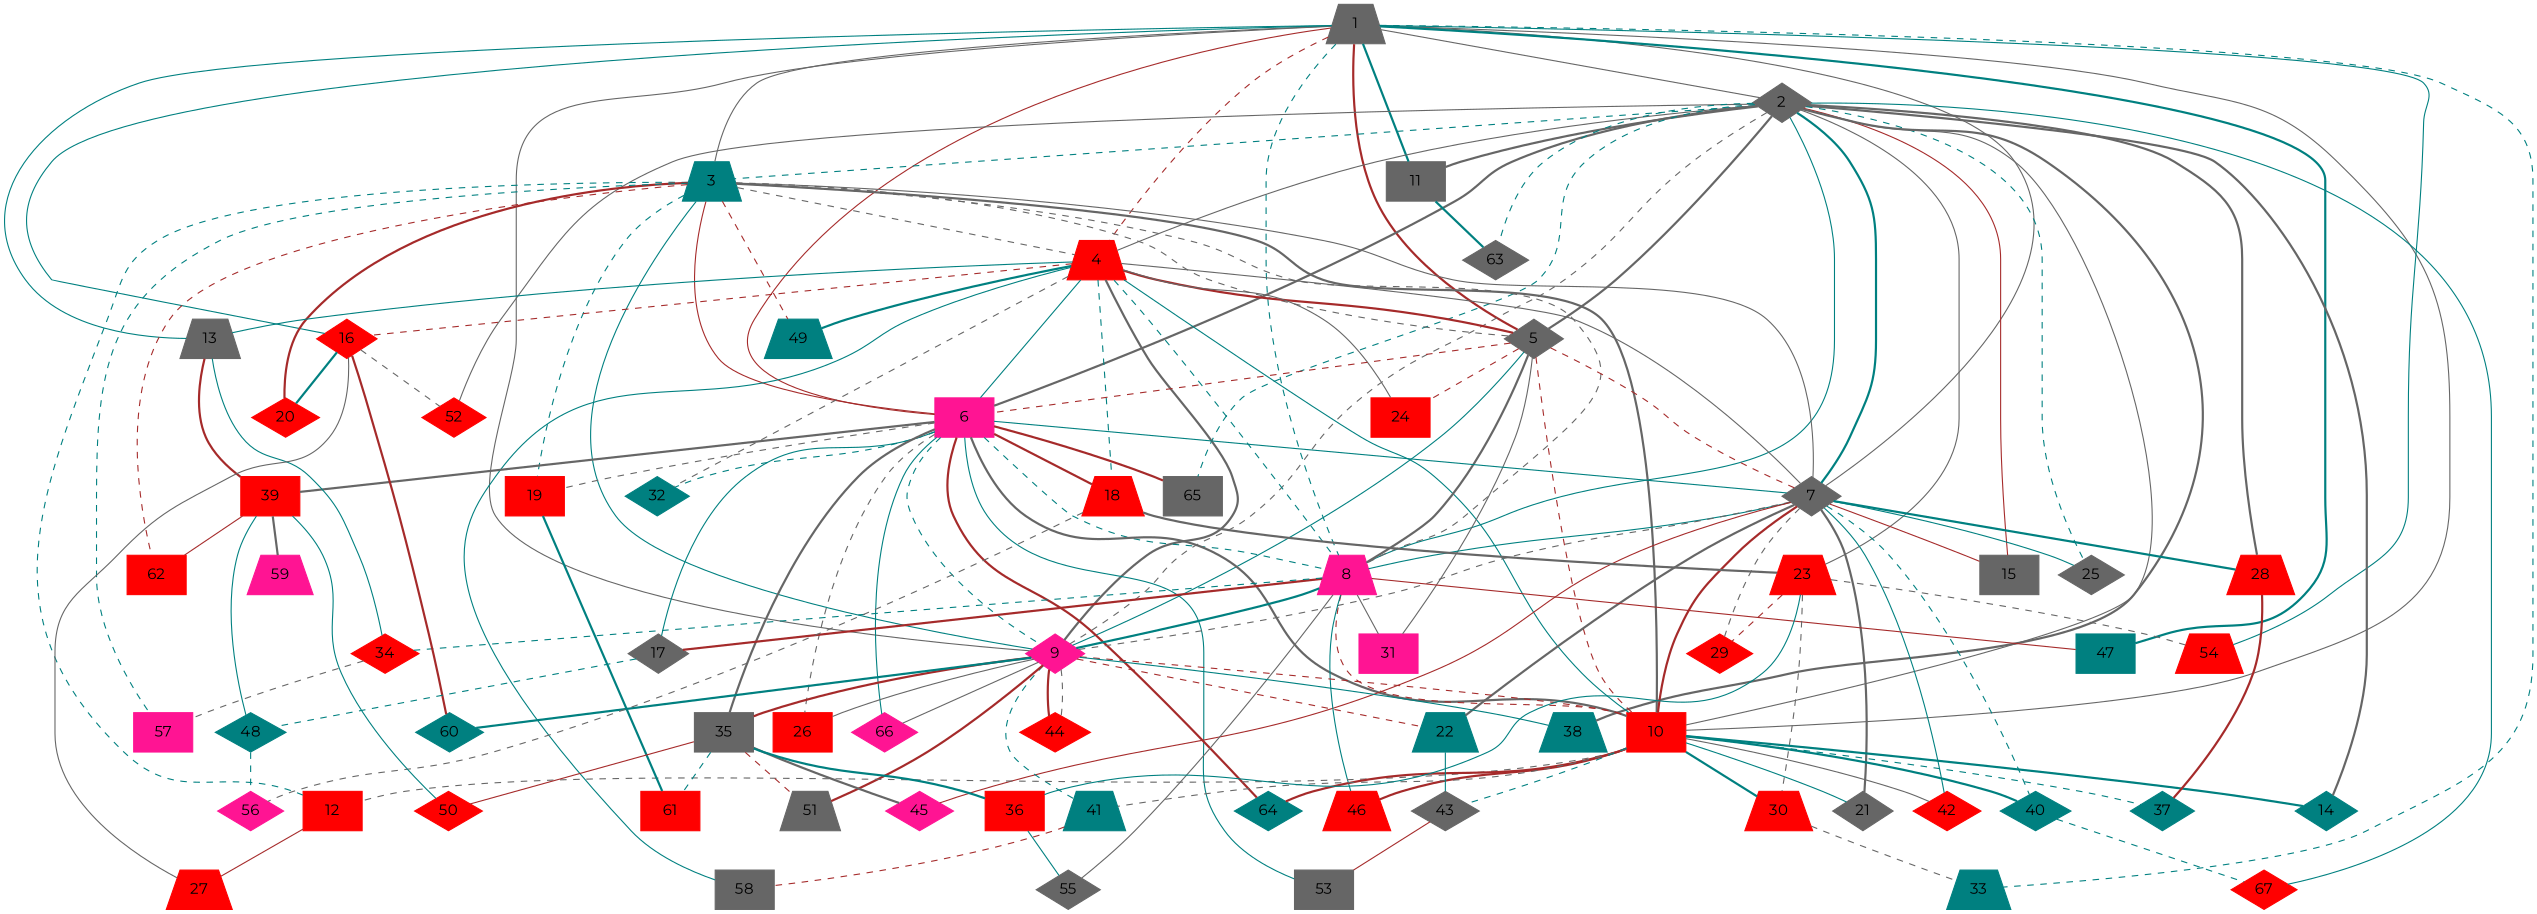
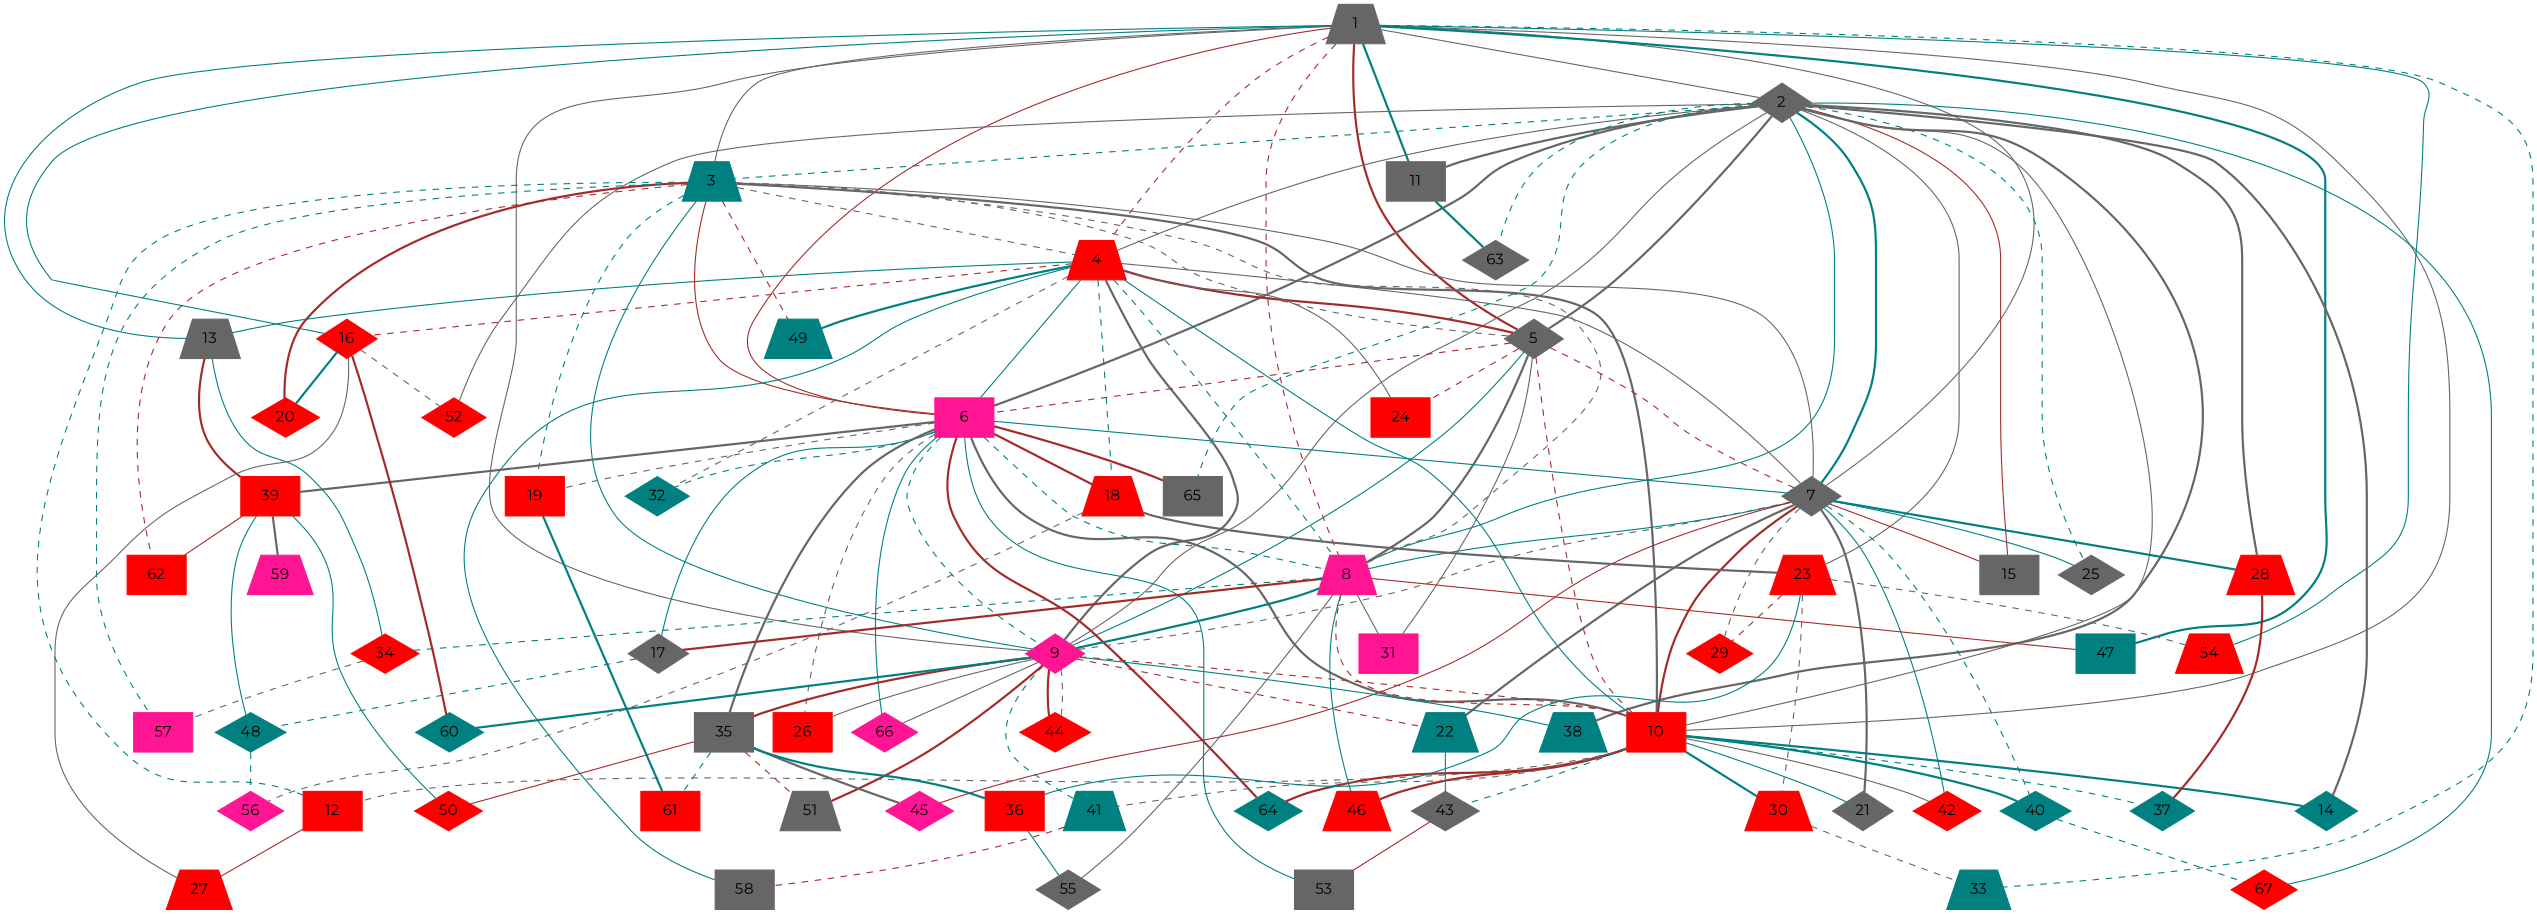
edge "1" -- "8": color teal -> brown
edge "2" -- "9": style dashed -> solid
